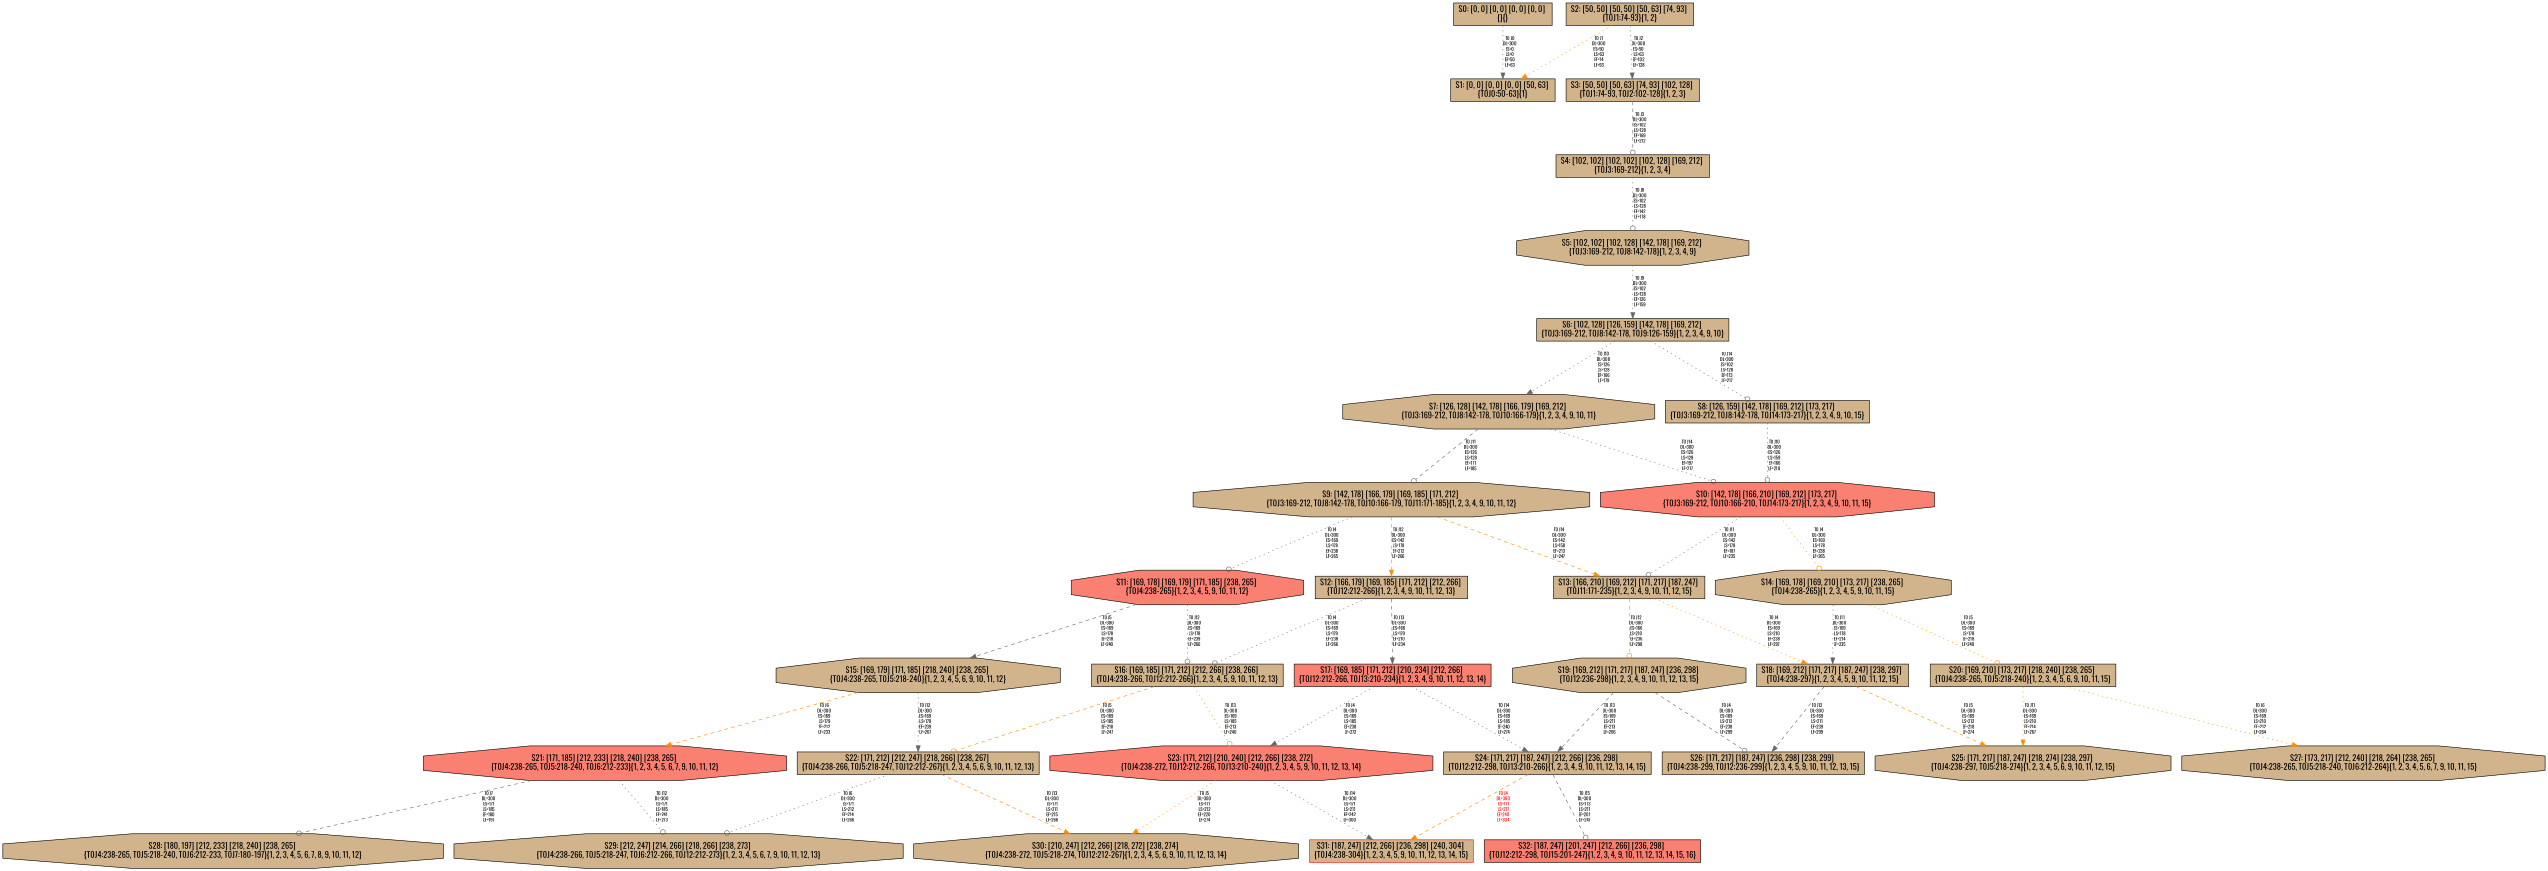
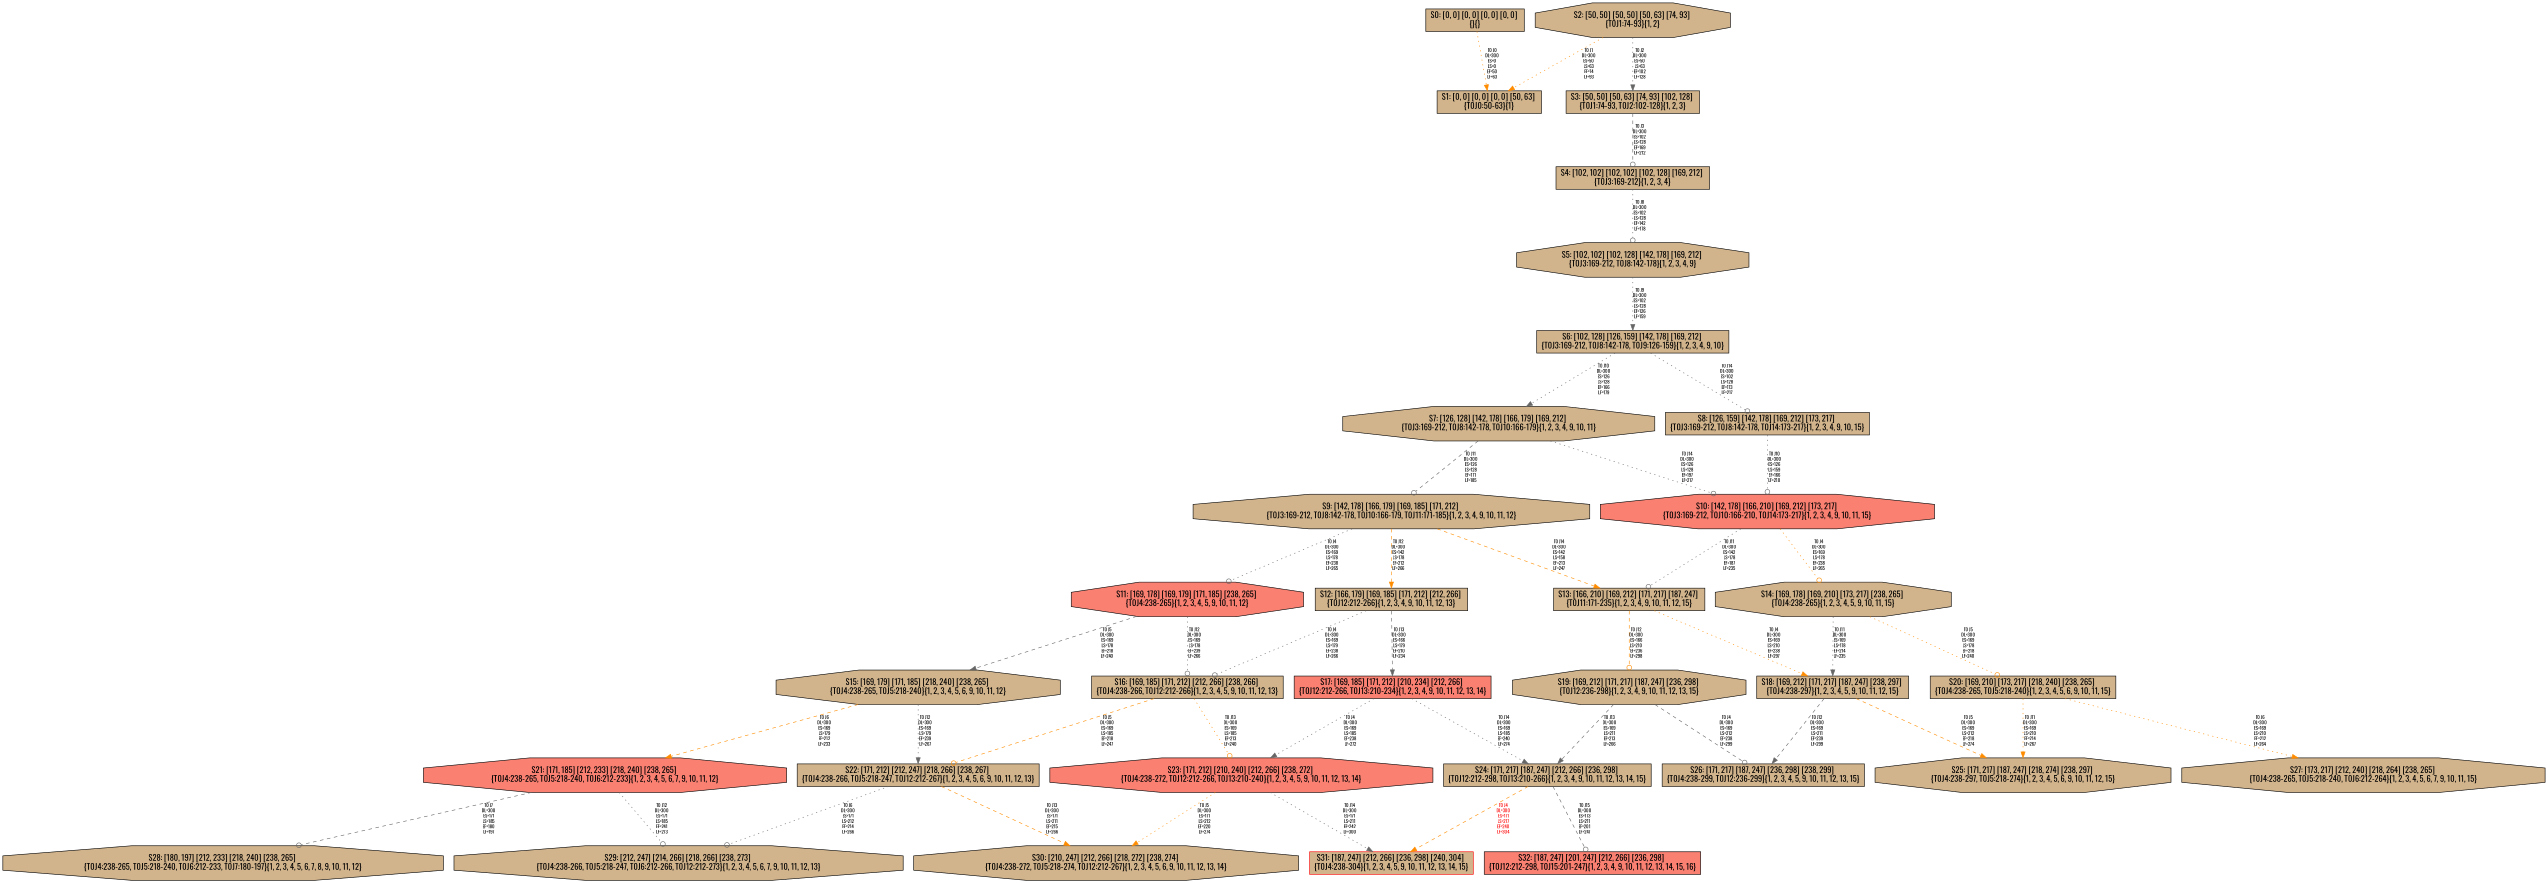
node "S2: [50, 50] [50, 50] [50, 63] [74, 93] {T0J1:74-93}{1, 2}": shape box -> octagon
edge "S0: [0, 0] [0, 0] [0, 0] [0, 0] {}{}" -> "S1: [0, 0] [0, 0] [0, 0] [50, 63] {T0J0:50-63}{1}": color gray40 -> darkorange
